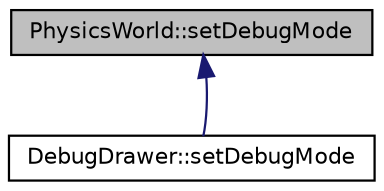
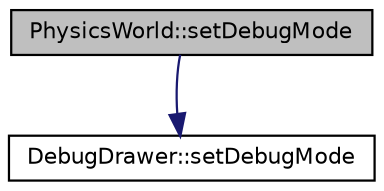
edge "DebugDrawer::setDebugMode" -> "PhysicsWorld::setDebugMode": reversed
